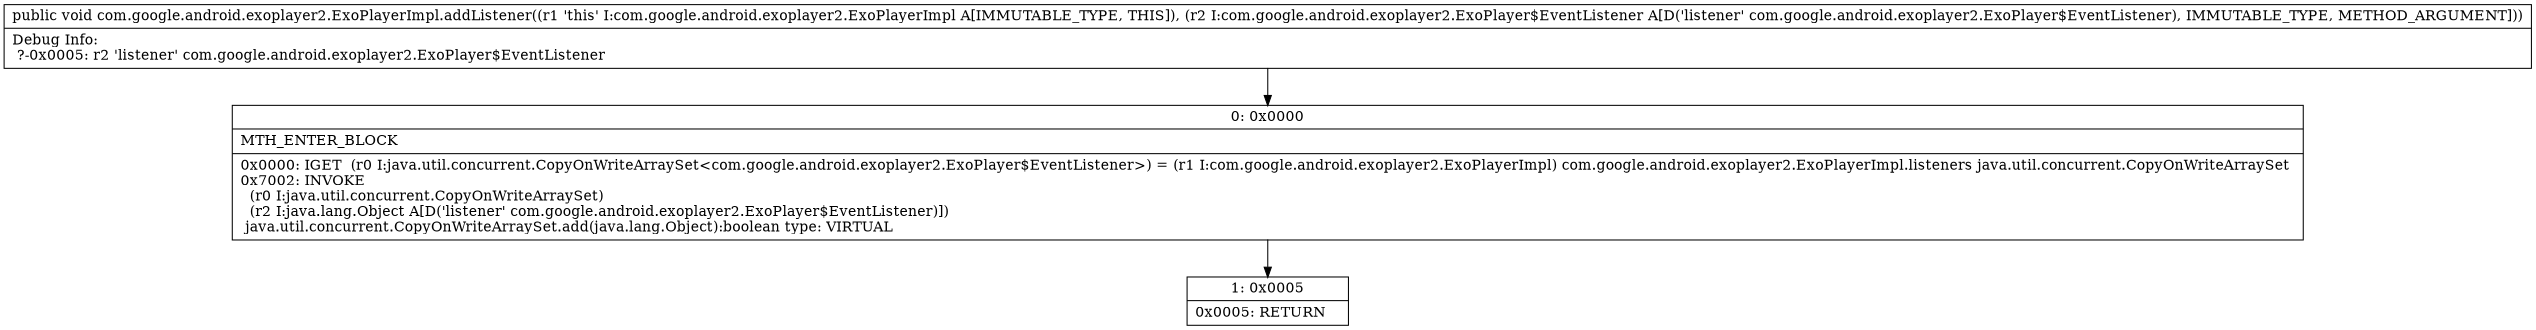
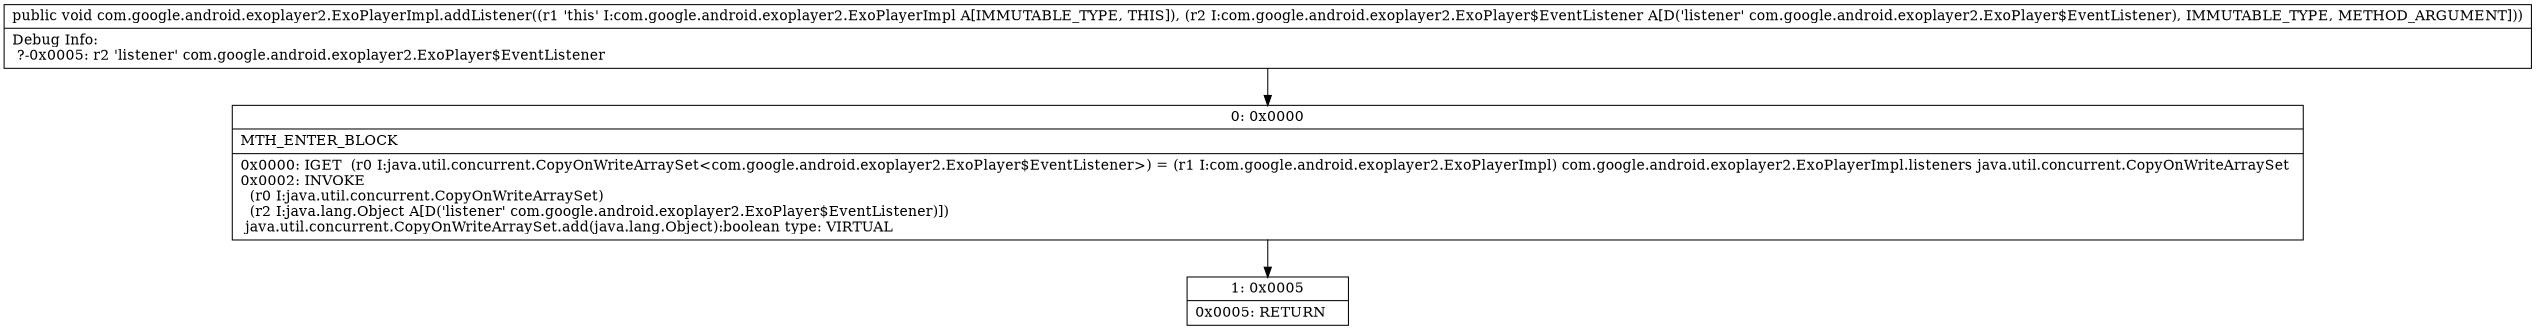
node "0: 0x0000": text "0x7002: INVOKE" -> "0x0002: INVOKE"
